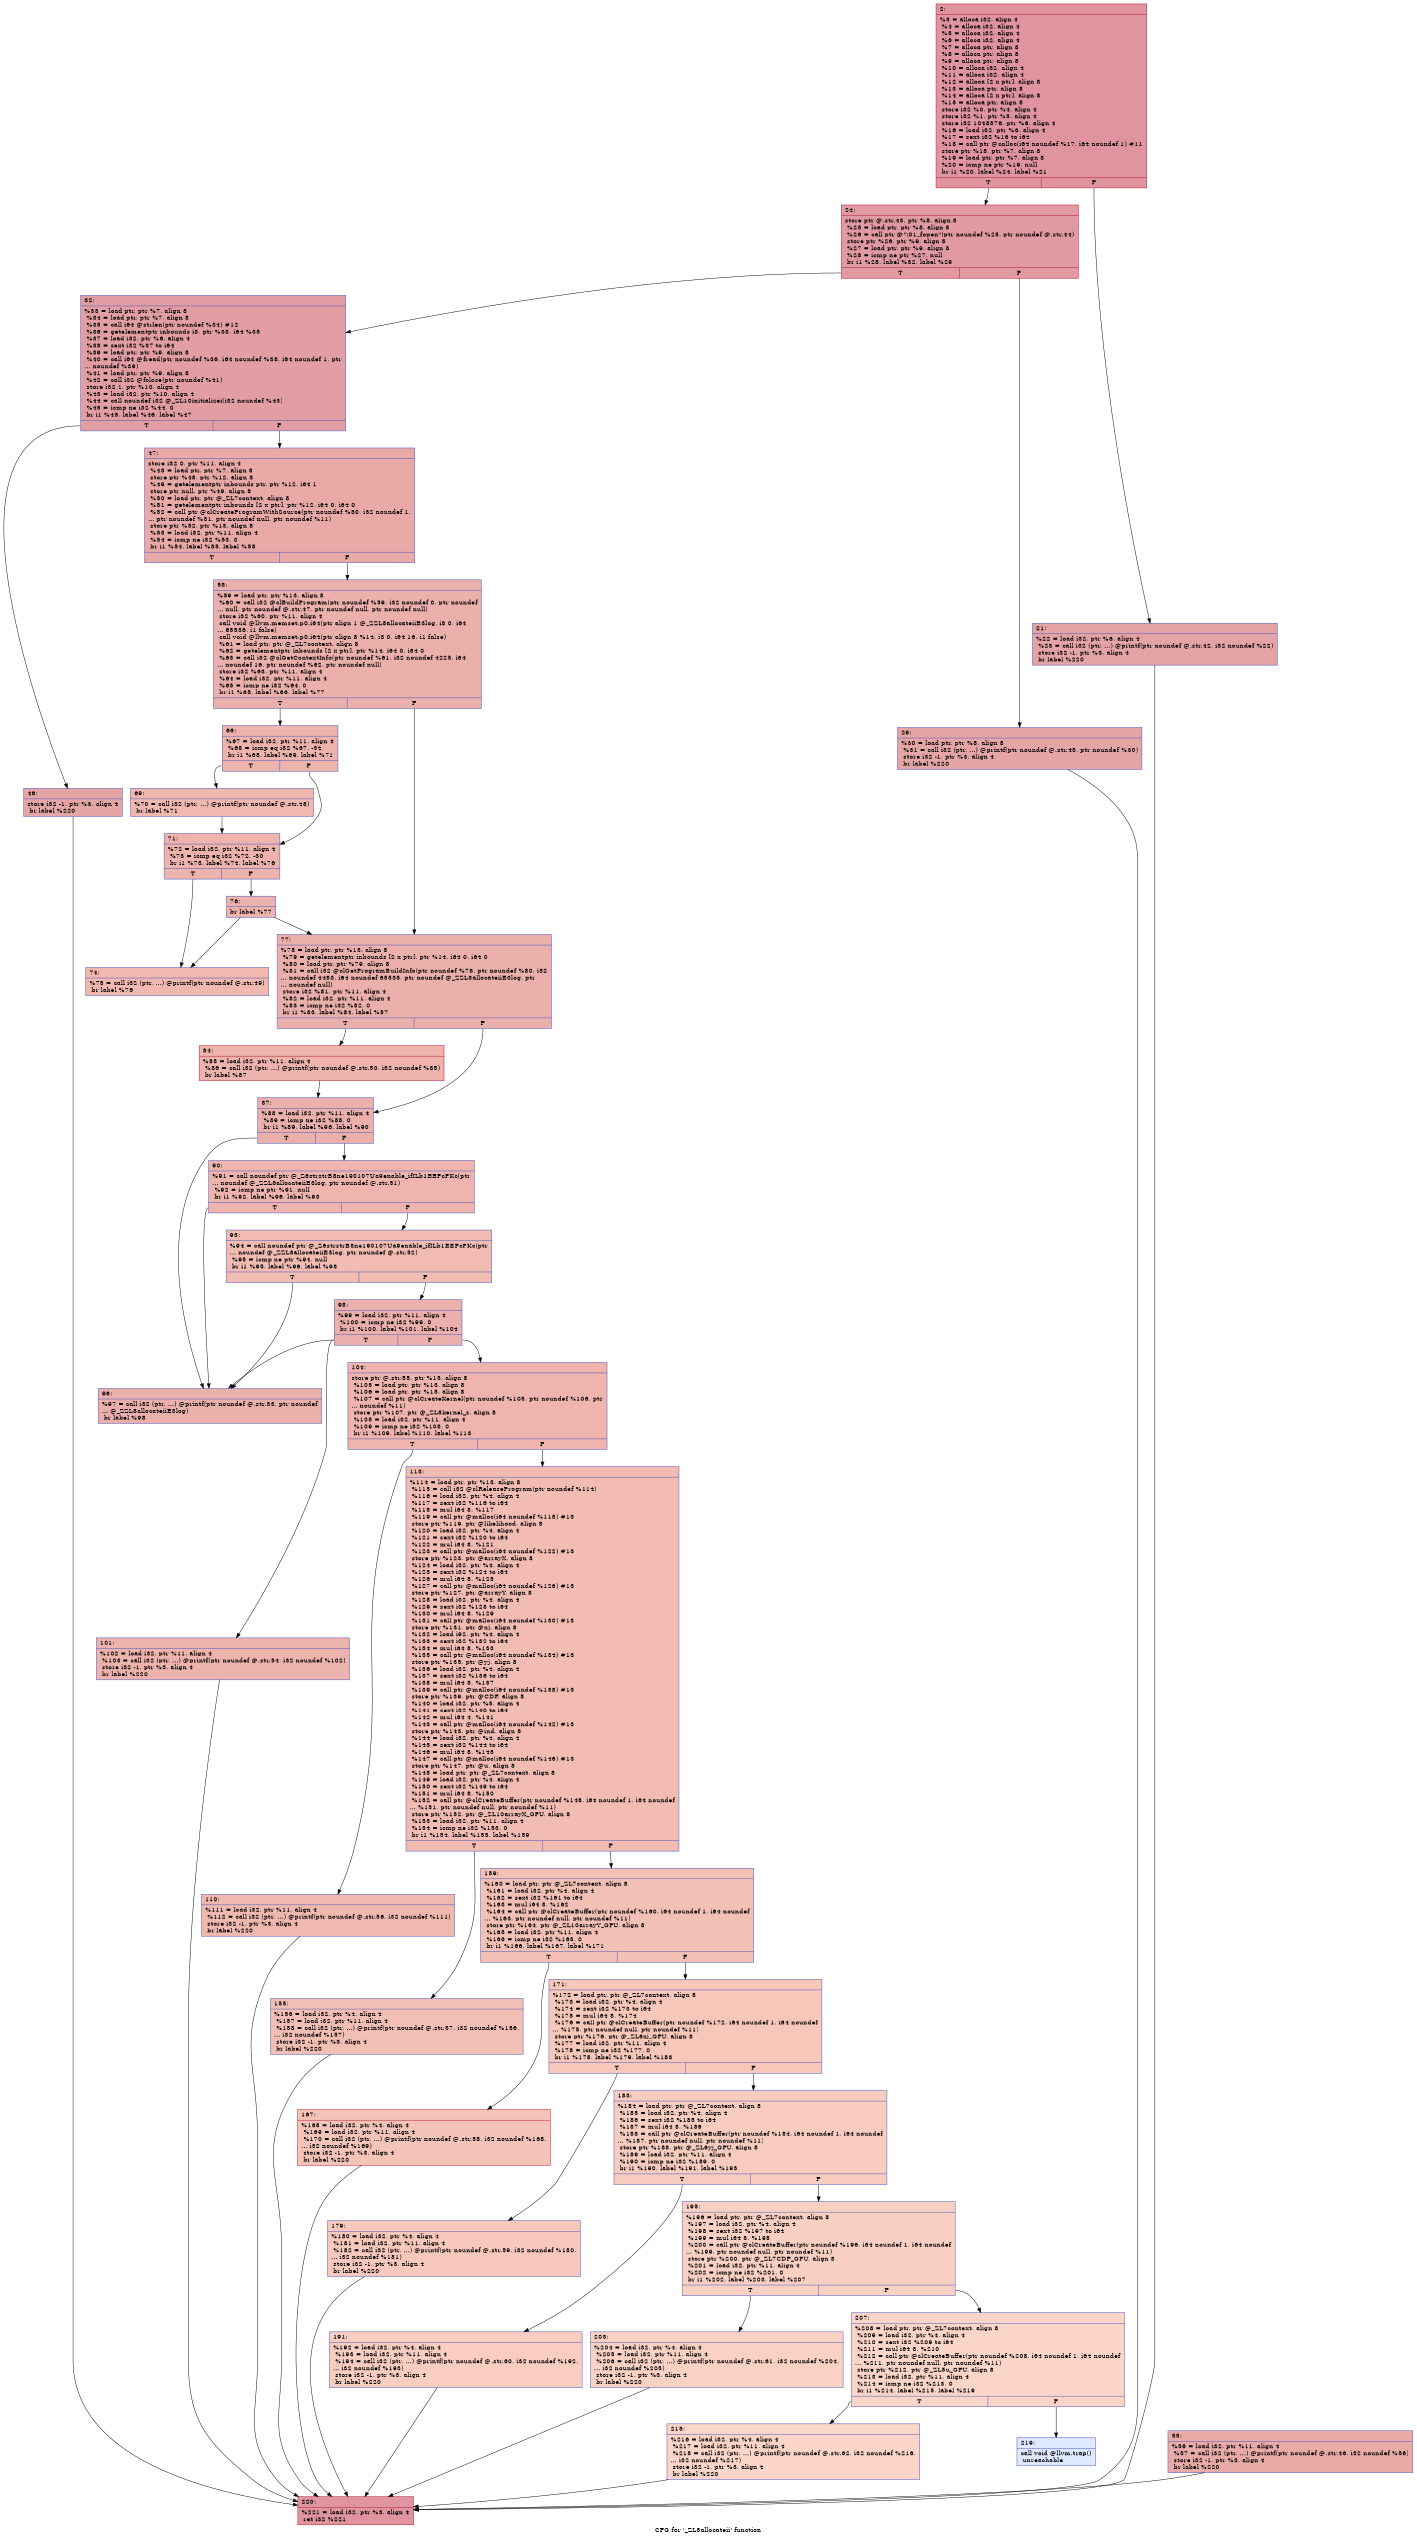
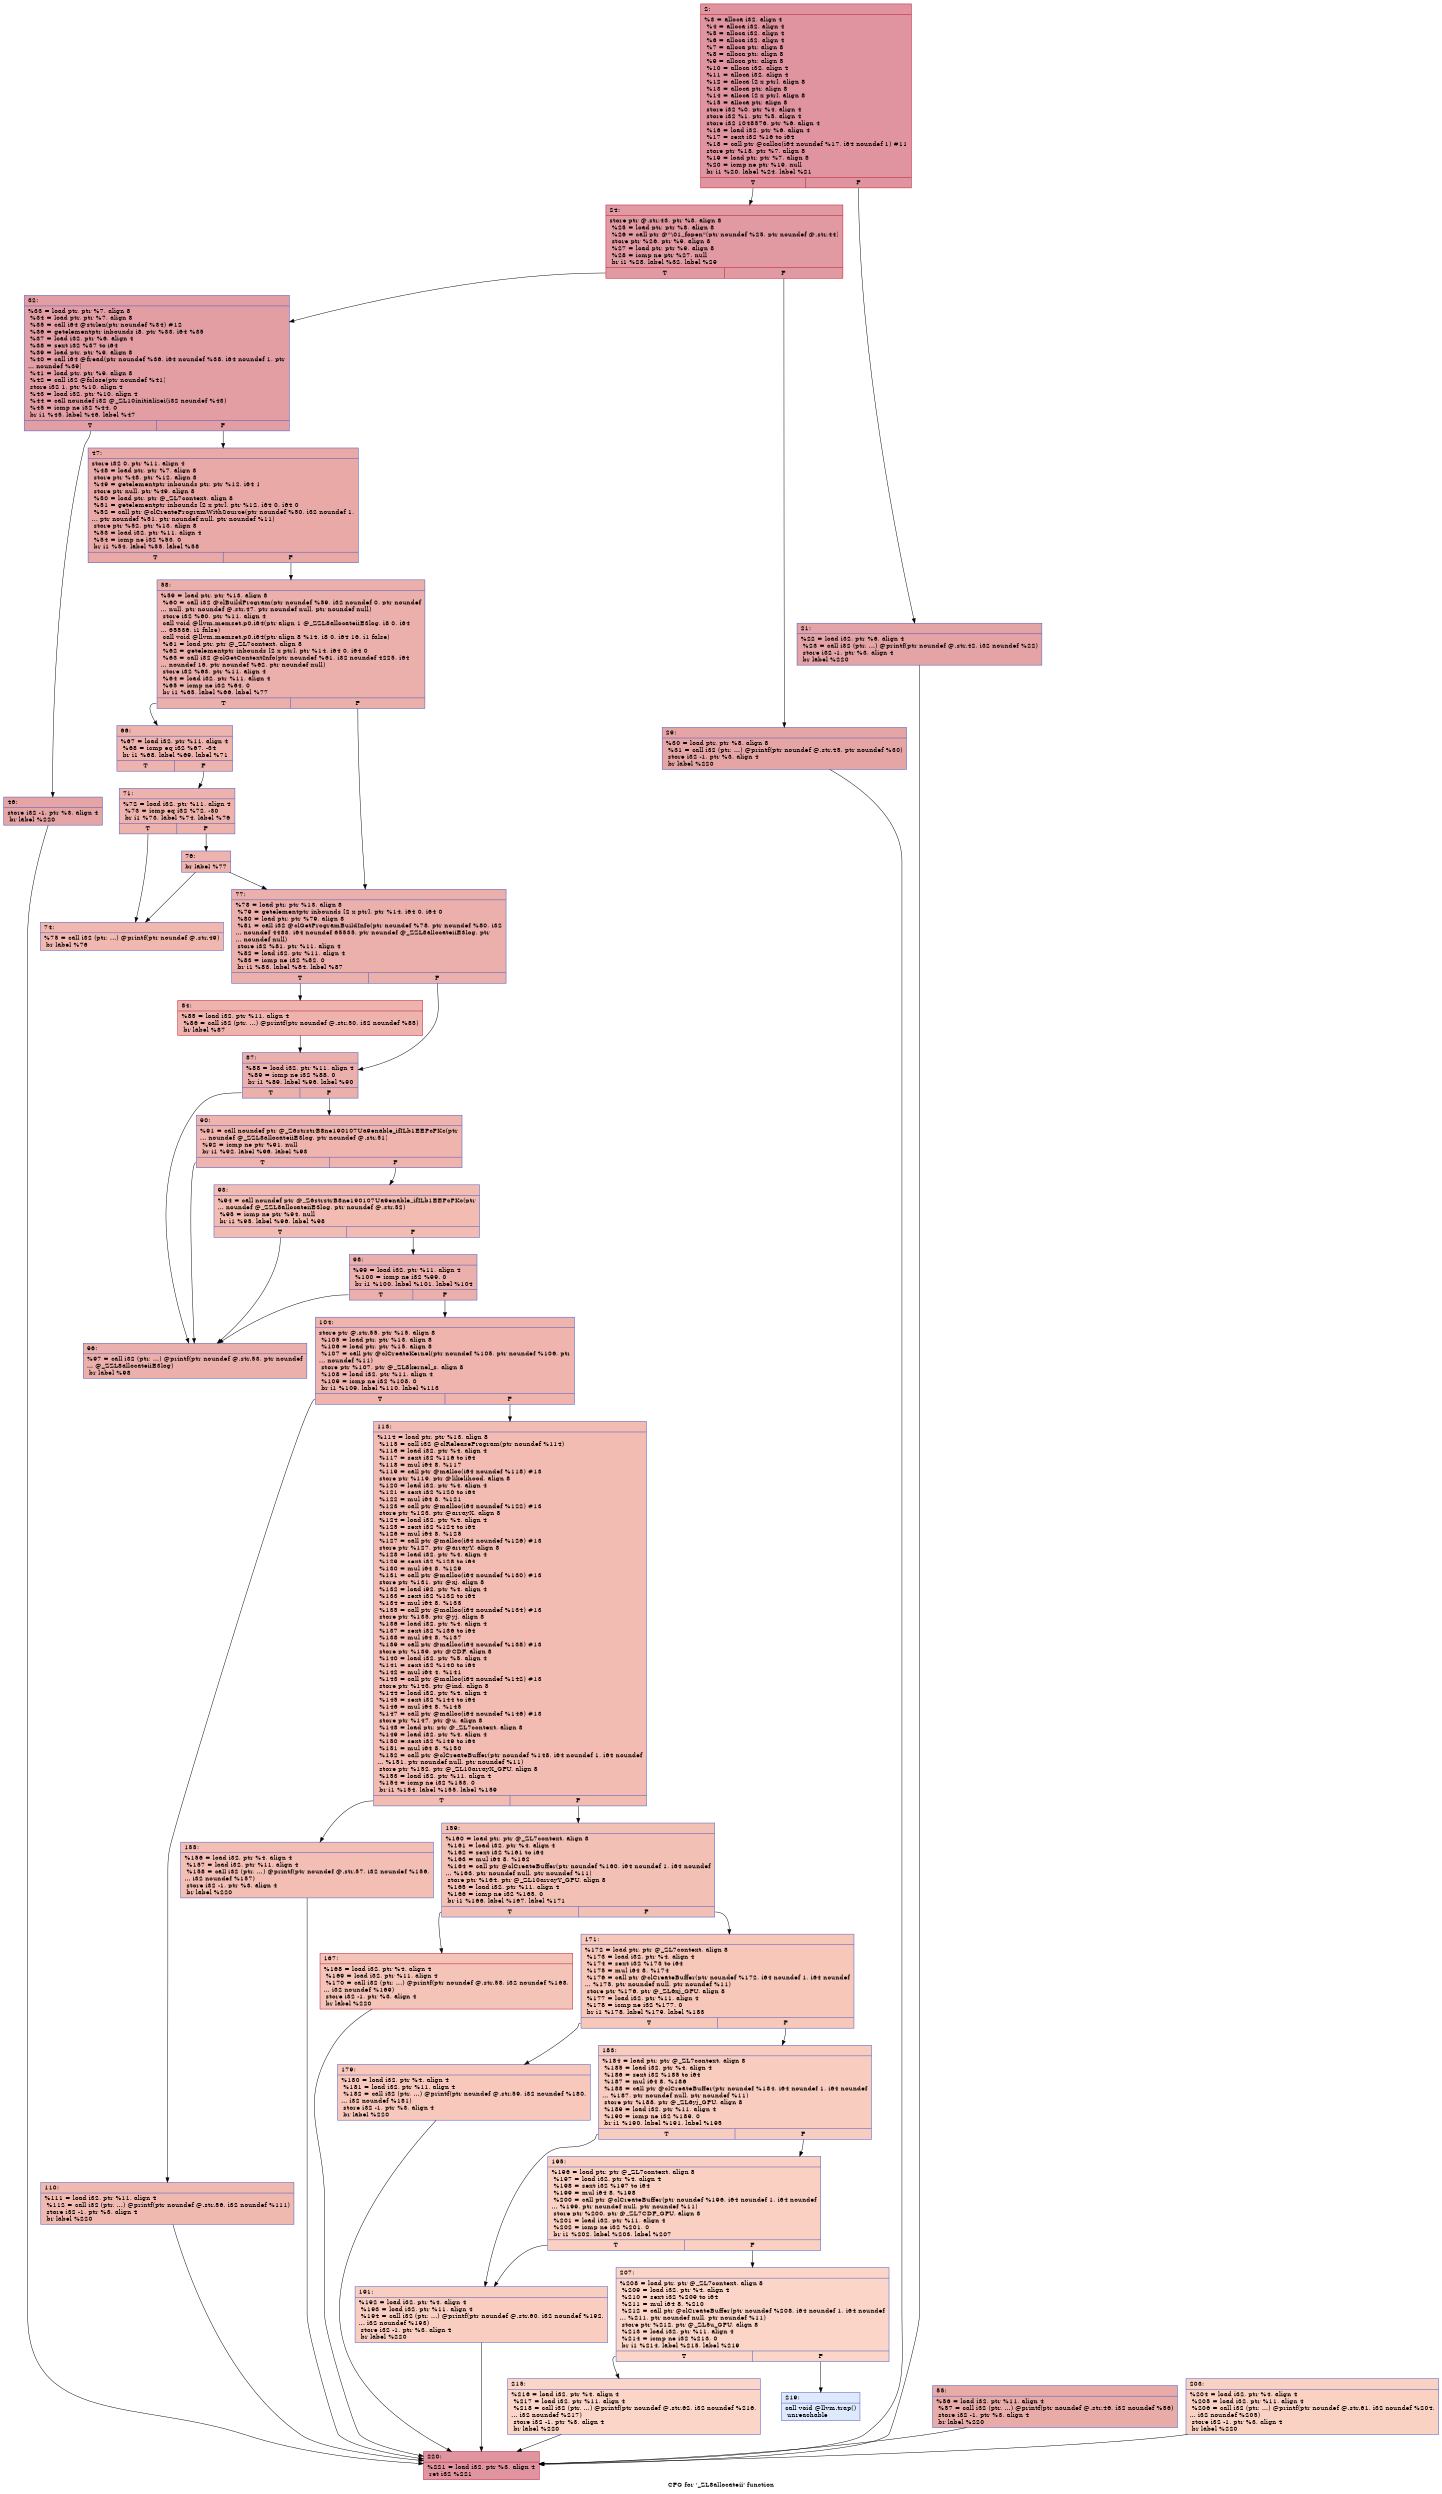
node "69:": removed
node "101:": removed
edge "195:" -> "203:": now "195:" -> "191:"
